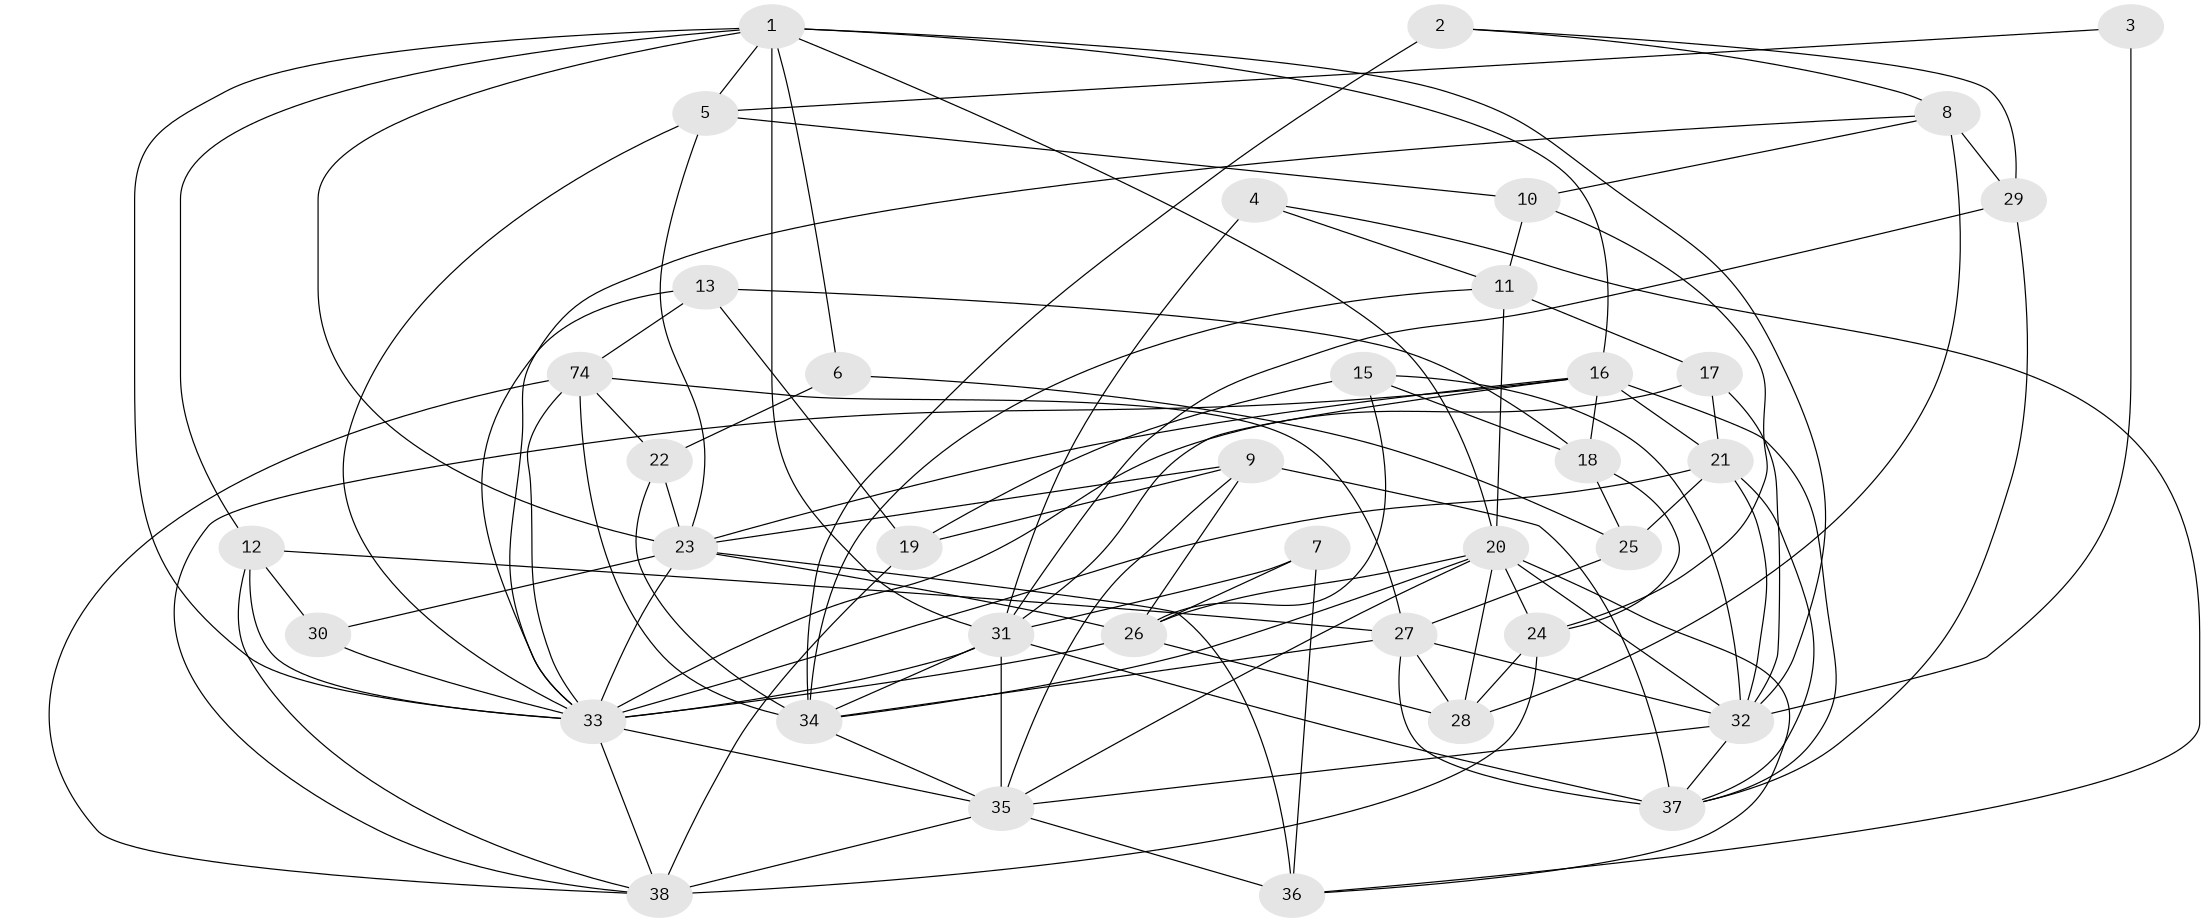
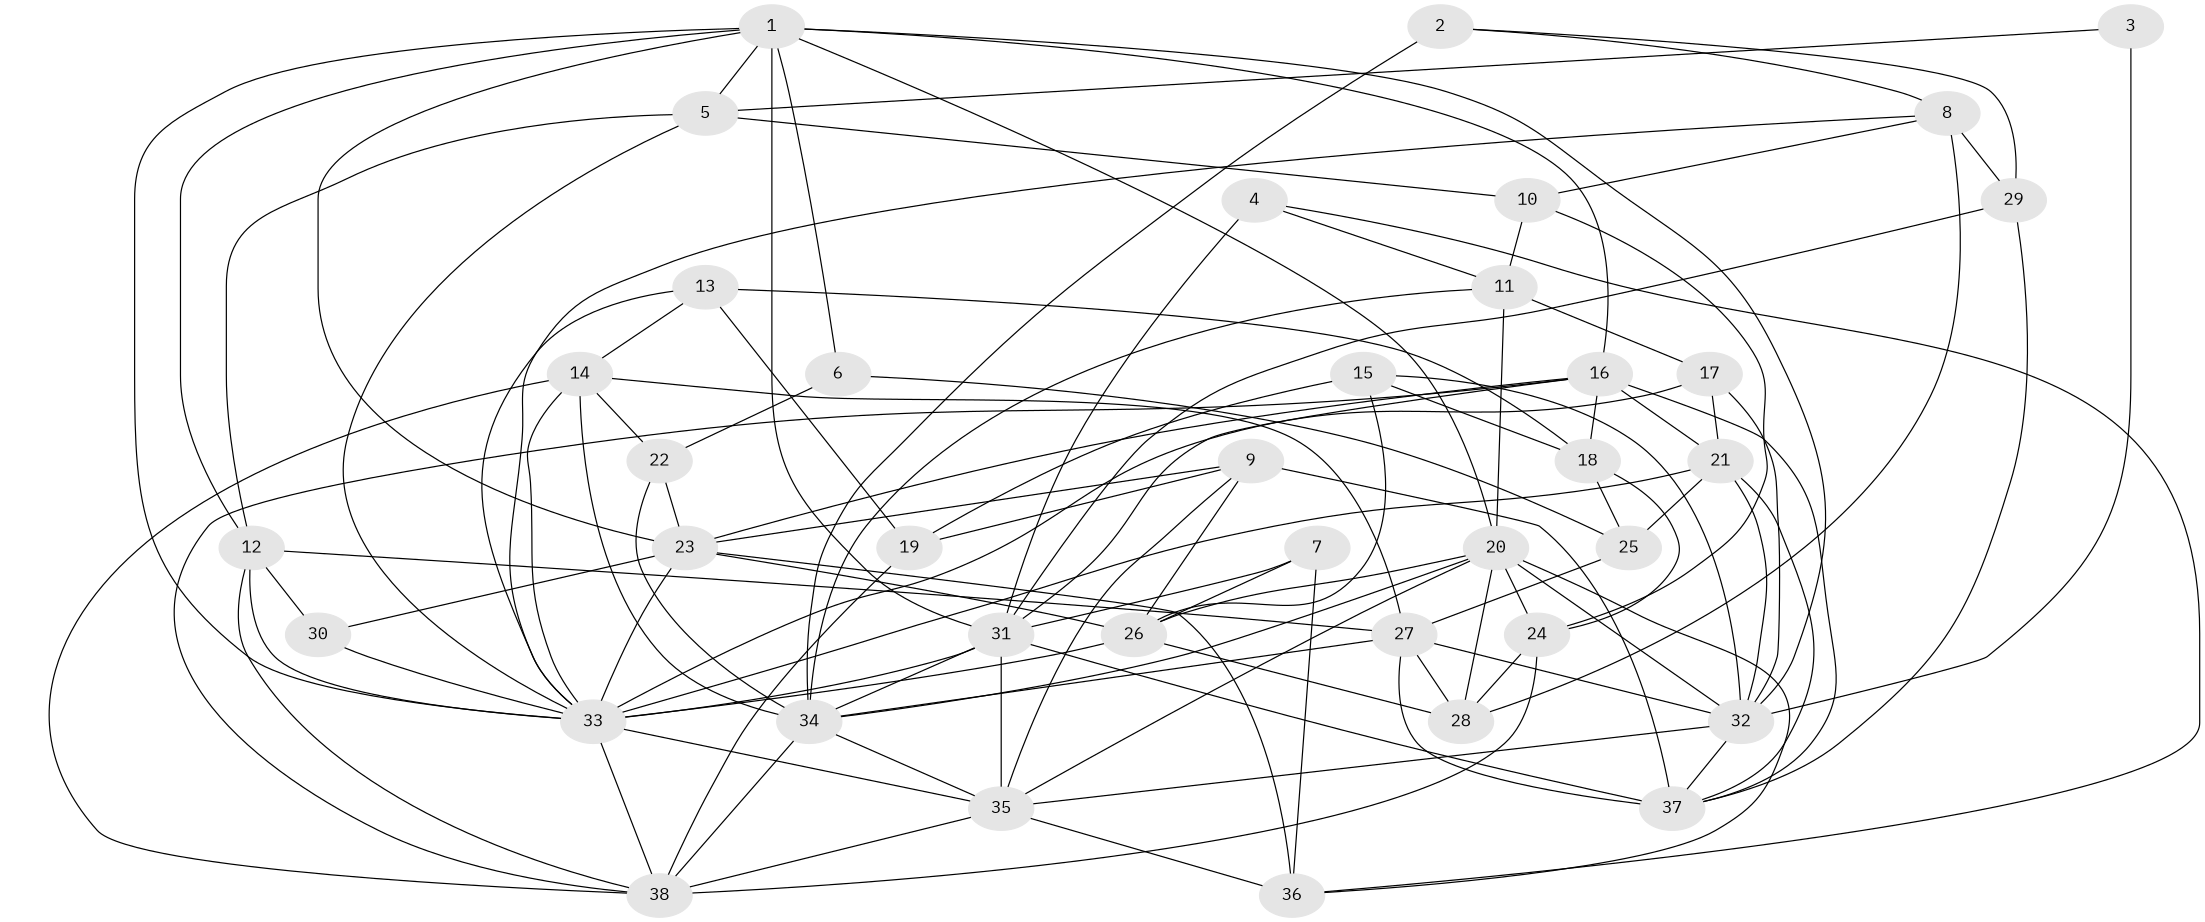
edge "5" -- "23": now "5" -- "12"
node "74": label "74" -> "14"
edge "34" -- "38": added
